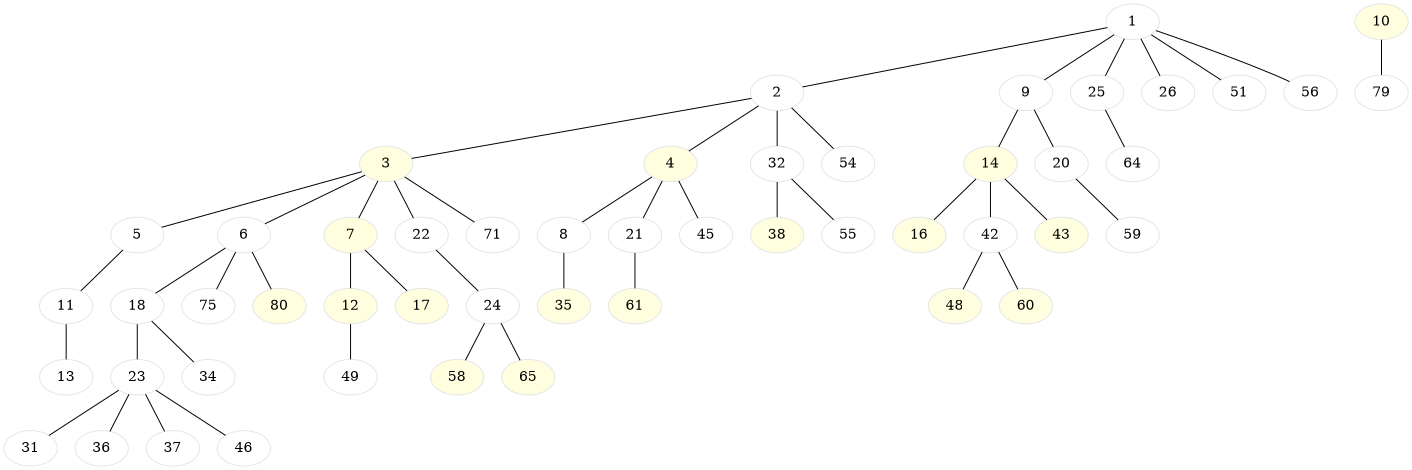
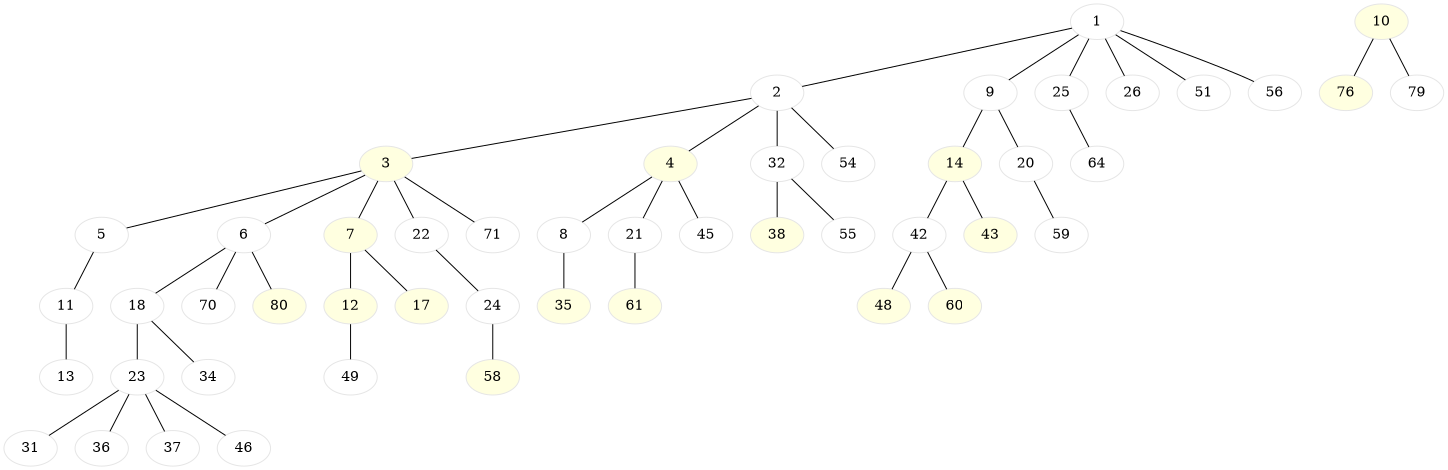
node "76": added
node "16": removed
node "75": label "75" -> "70"
node "65": removed
